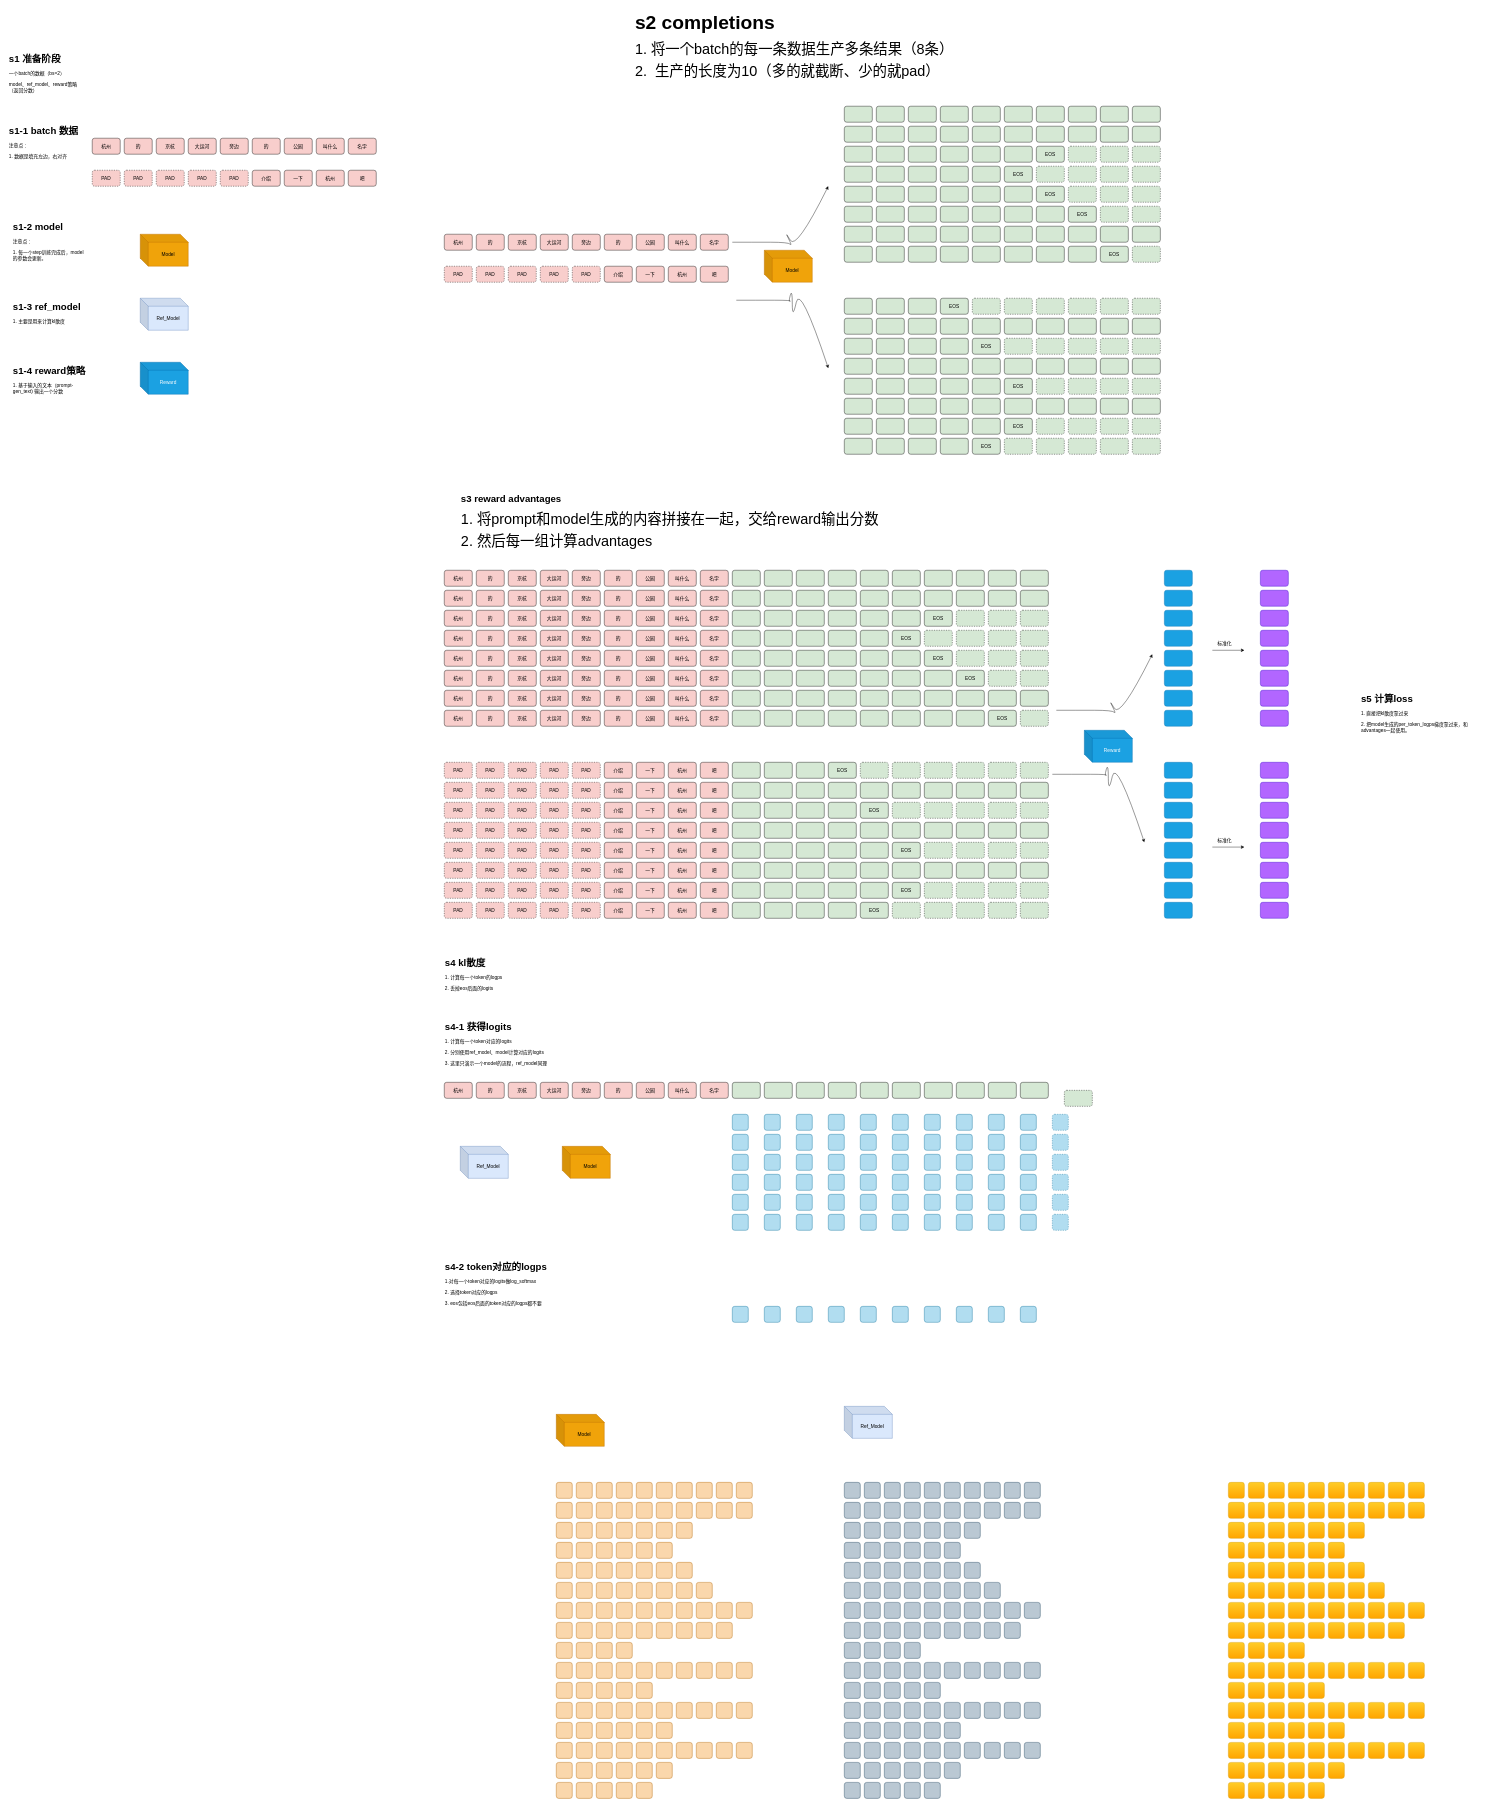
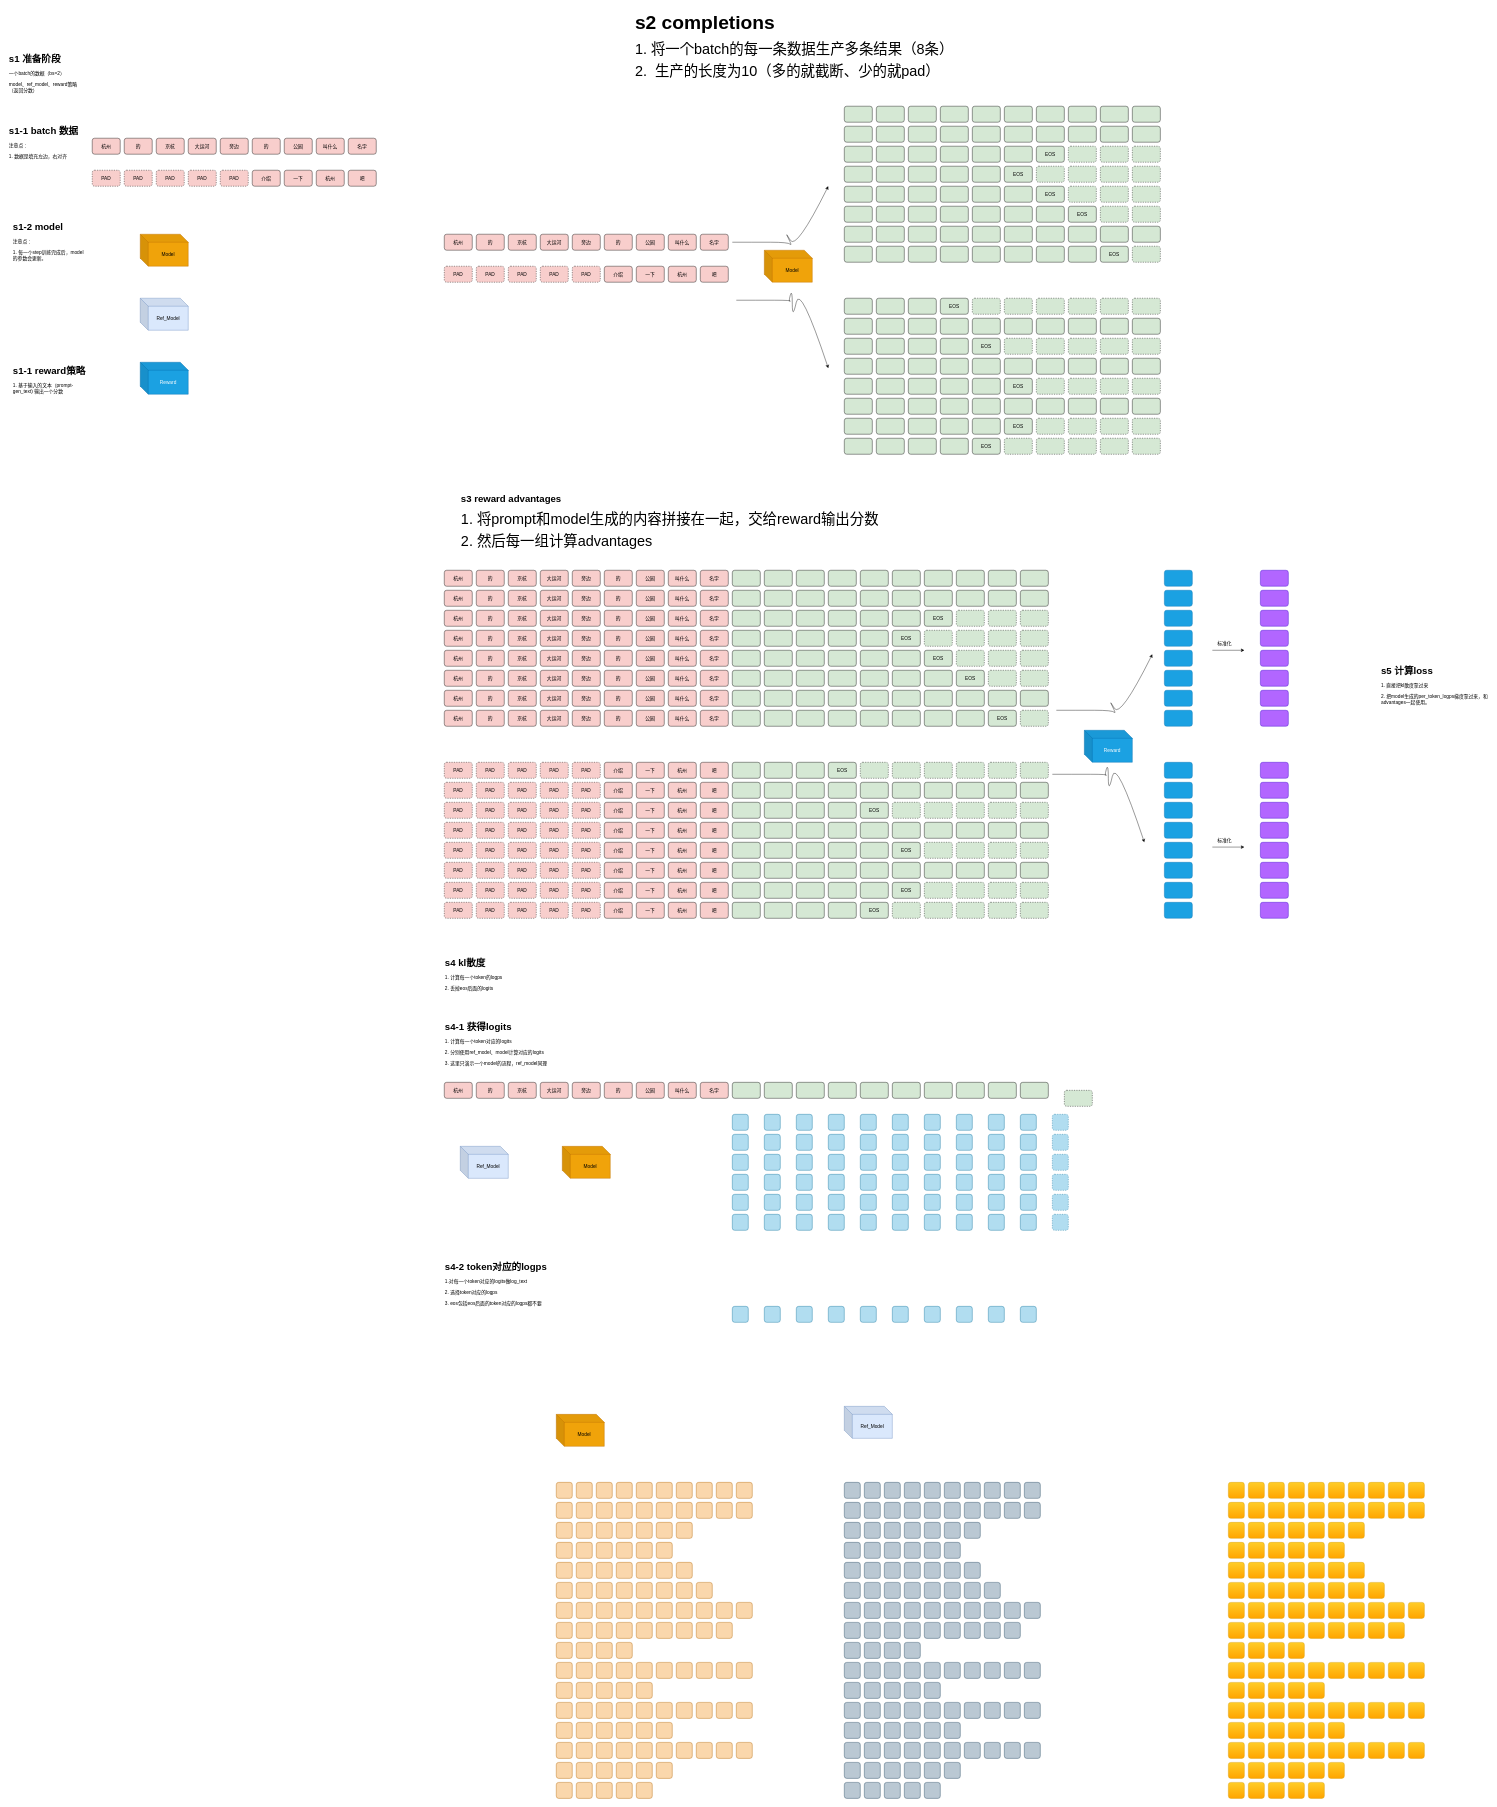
node "s1-3 ref_model1. 主要是用来计算kl散度": removed
node "s1-4 reward策略1. 基于输入的文本（prompt-gen_text) 输出一个分数": label "s1-4 reward策略1. 基于输入的文本（prompt-gen_text) 输出一个分数" -> "s1-1 reward策略1. 基于输入的文本（prompt-gen_text) 输出一个分数"
node "s5 计算loss1. 直接把kl散度拿过来 2. 把model生成的per_token_logps梯度拿过来，和advantages一起使用。": moved (1414, 712) -> (1434, 684)
node "s4-2 token对应的logps1.对每一个token对应的logits做log_softmax 2. 选择token对应的logps 3. eos包括eos后面的token对应的logps都不要": label "s4-2 token对应的logps1.对每一个token对应的logits做log_softmax 2. 选择token对应的logps 3. eos包括eos后面的token对应的logps都不要" -> "s4-2 token对应的logps1.对每一个token对应的logits做log_text 2. 选择token对应的logps 3. eos包括eos后面的token对应的logps都不要"
